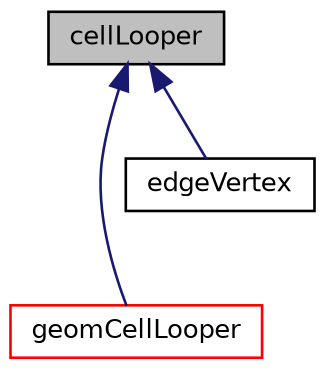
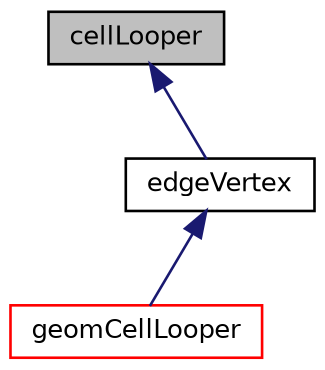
edge "geomCellLooper" -> "cellLooper": now "geomCellLooper" -> "edgeVertex"
